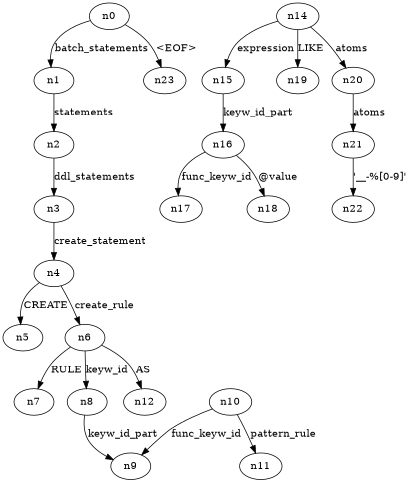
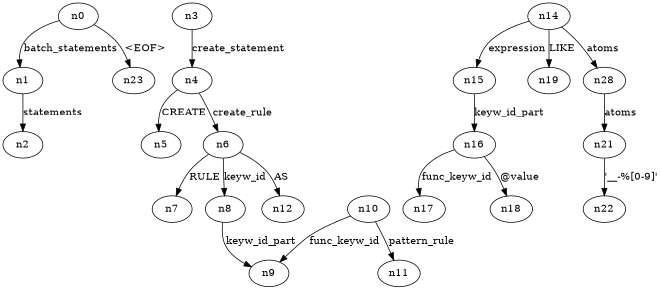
node "n20": label "n20" -> "n28"
edge "n2" -> "n3": removed, label "ddl_statements"
